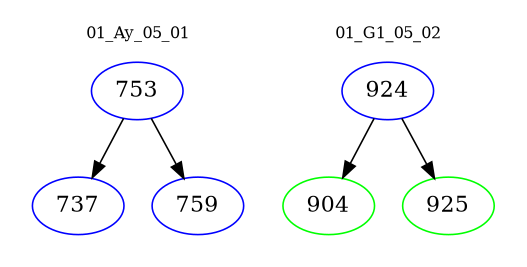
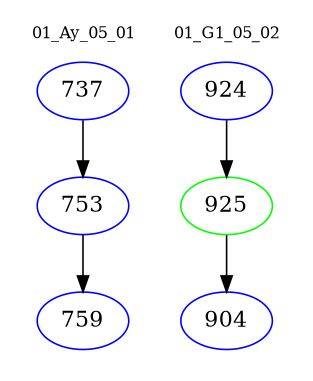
edge "753" -> "737": reversed
edge "924" -> "904": now "925" -> "904"
node "904": color green -> blue
